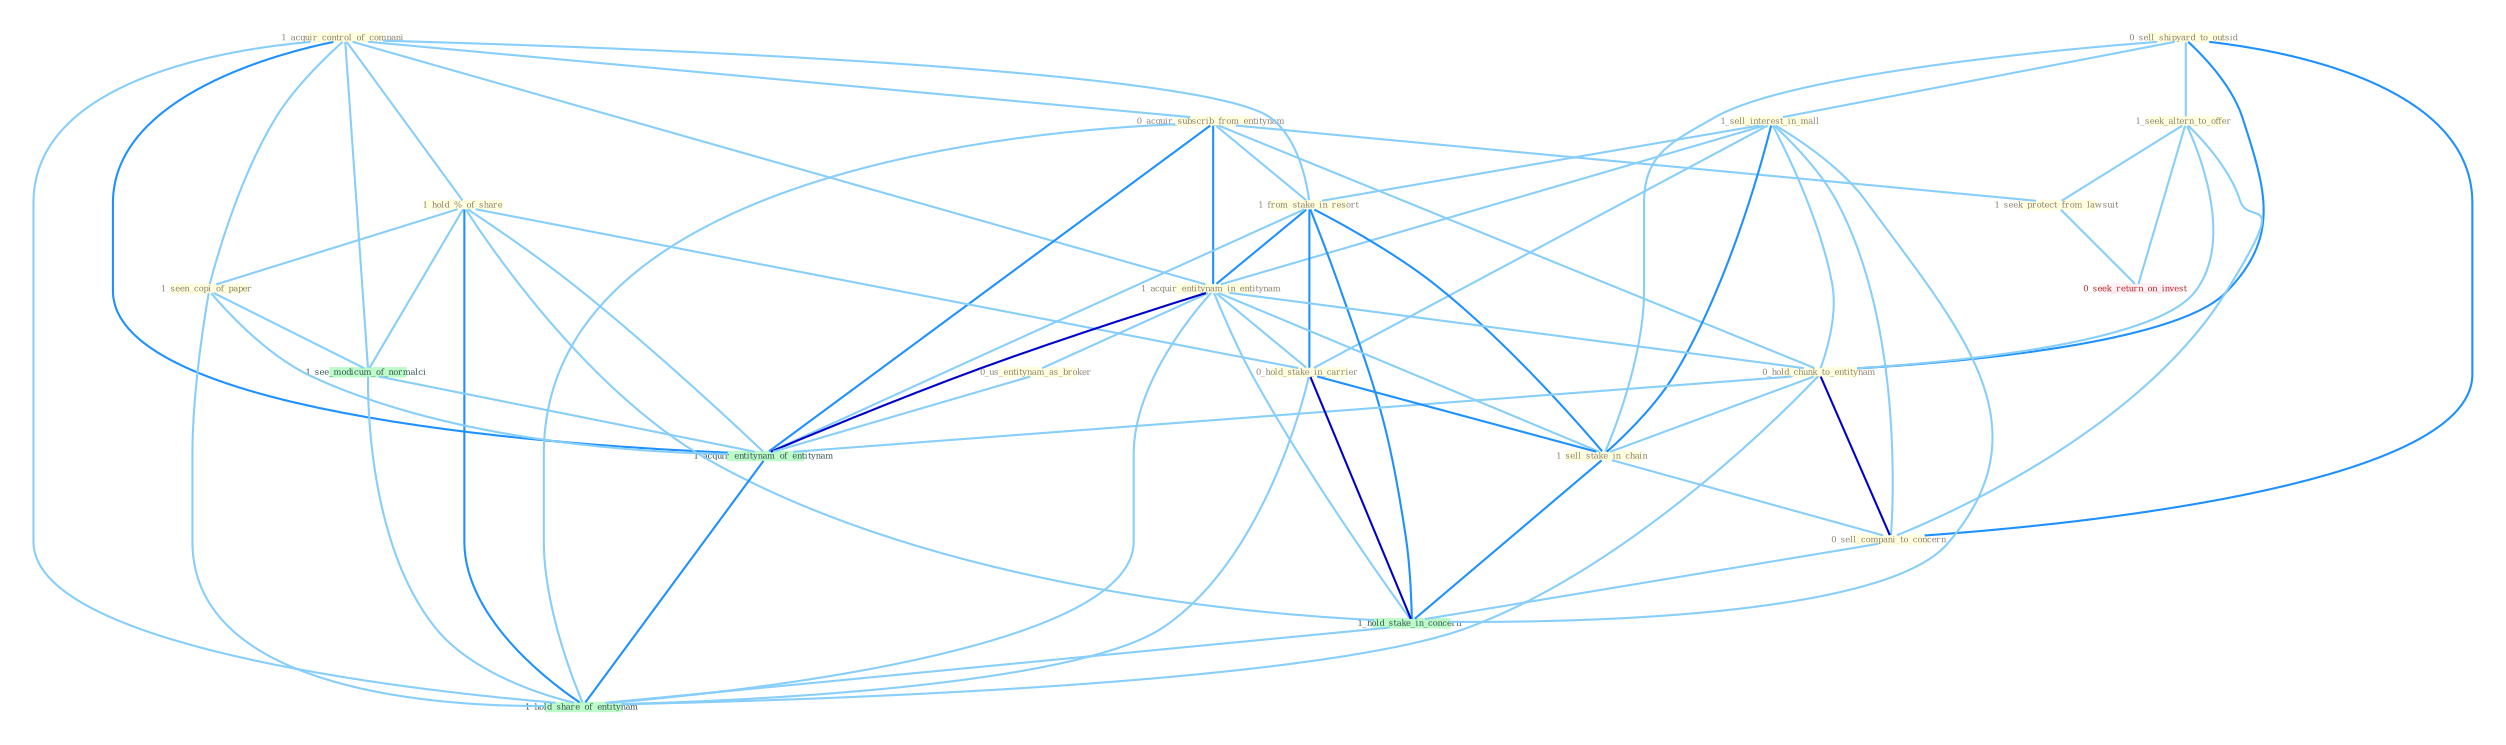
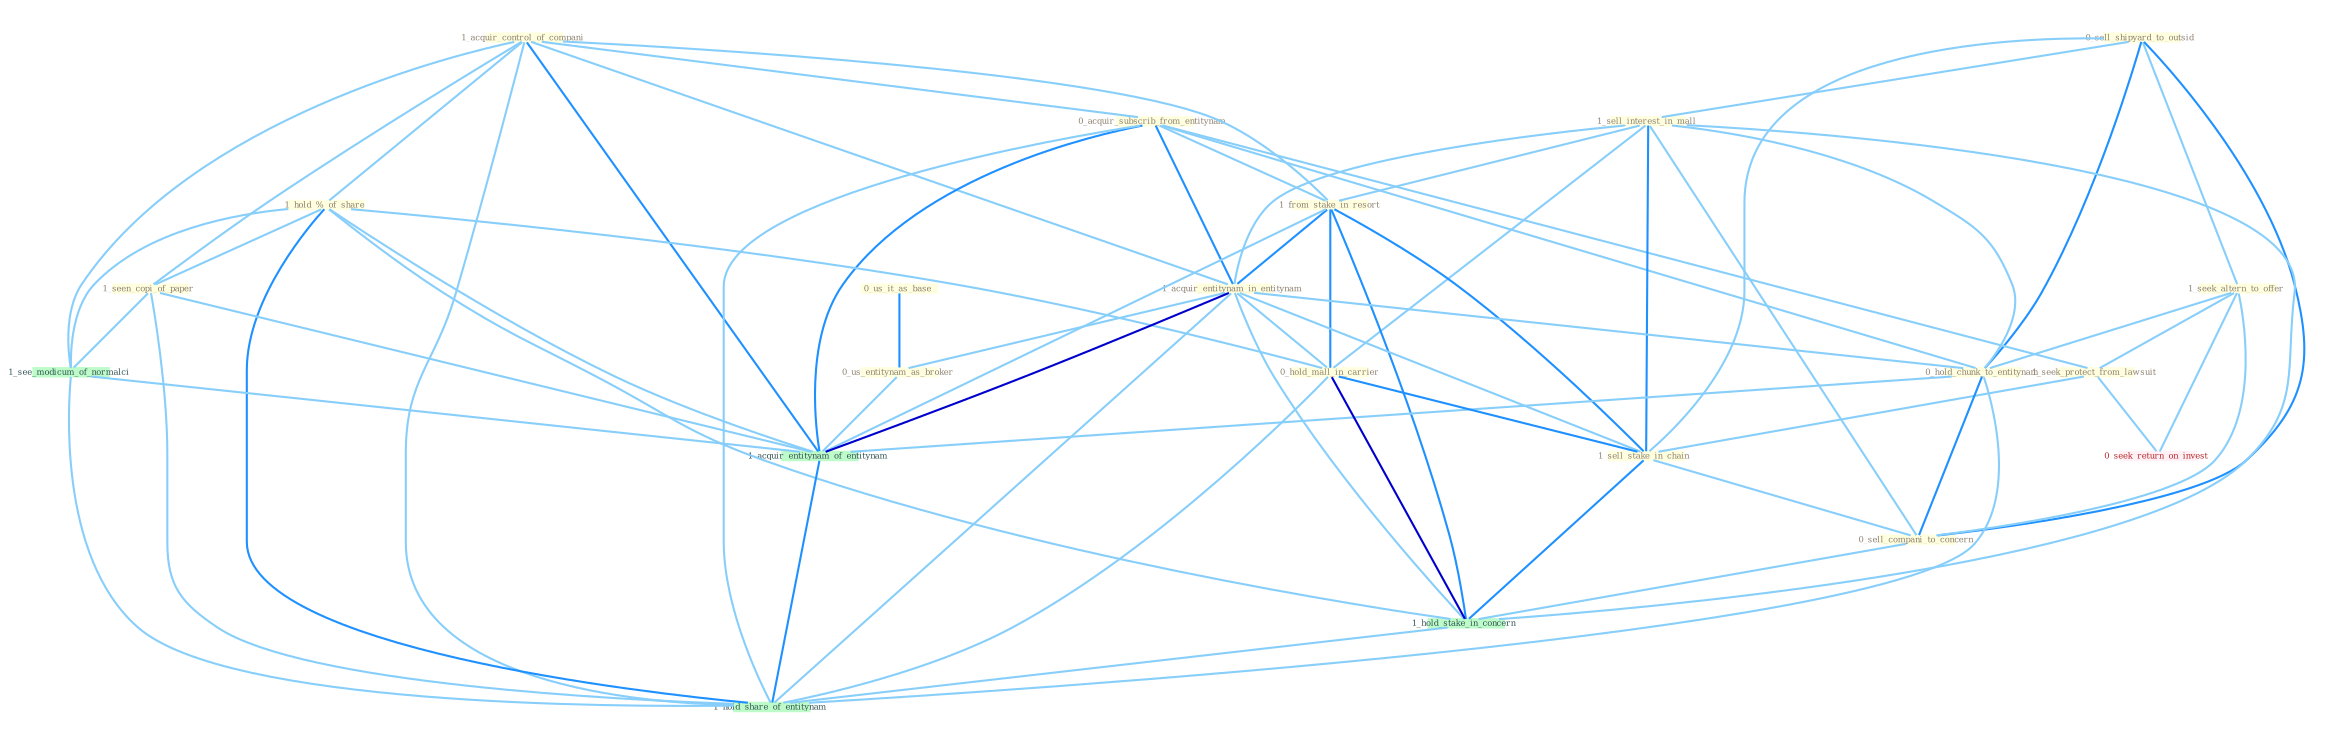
node "0_us_it_as_base": added
node "0_hold_stake_in_carrier": label "0_hold_stake_in_carrier" -> "0_hold_mall_in_carrier"
edge "0_hold_chunk_to_entitynam" -- "1_sell_stake_in_chain": now "1_seek_protect_from_lawsuit" -- "1_sell_stake_in_chain"
edge "0_hold_chunk_to_entitynam" -- "0_sell_compani_to_concern": color #0000cd -> #1e90ff
